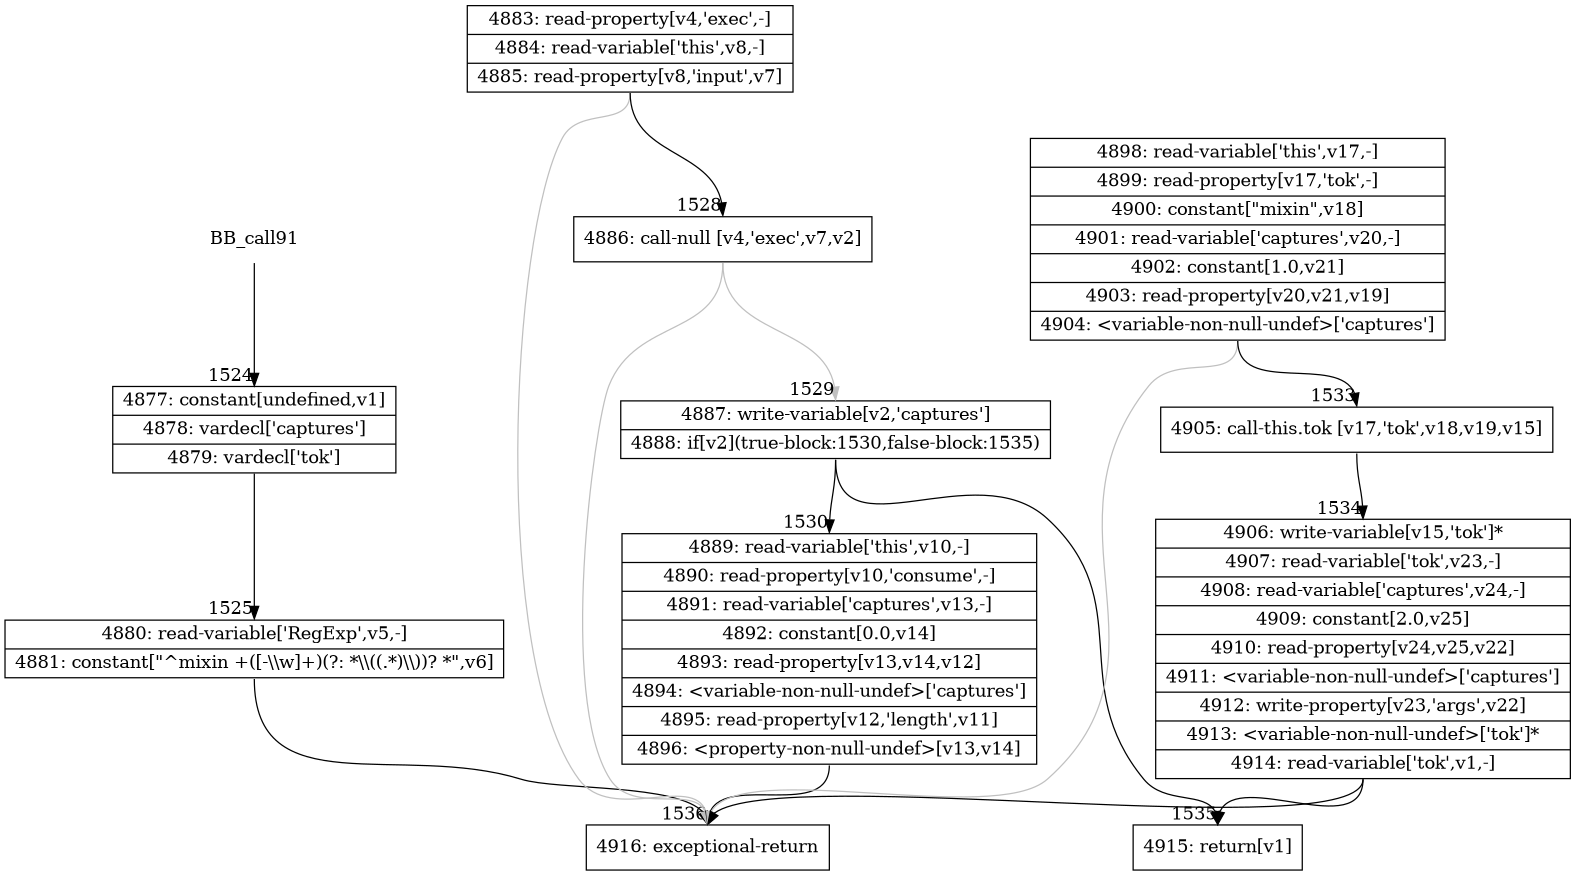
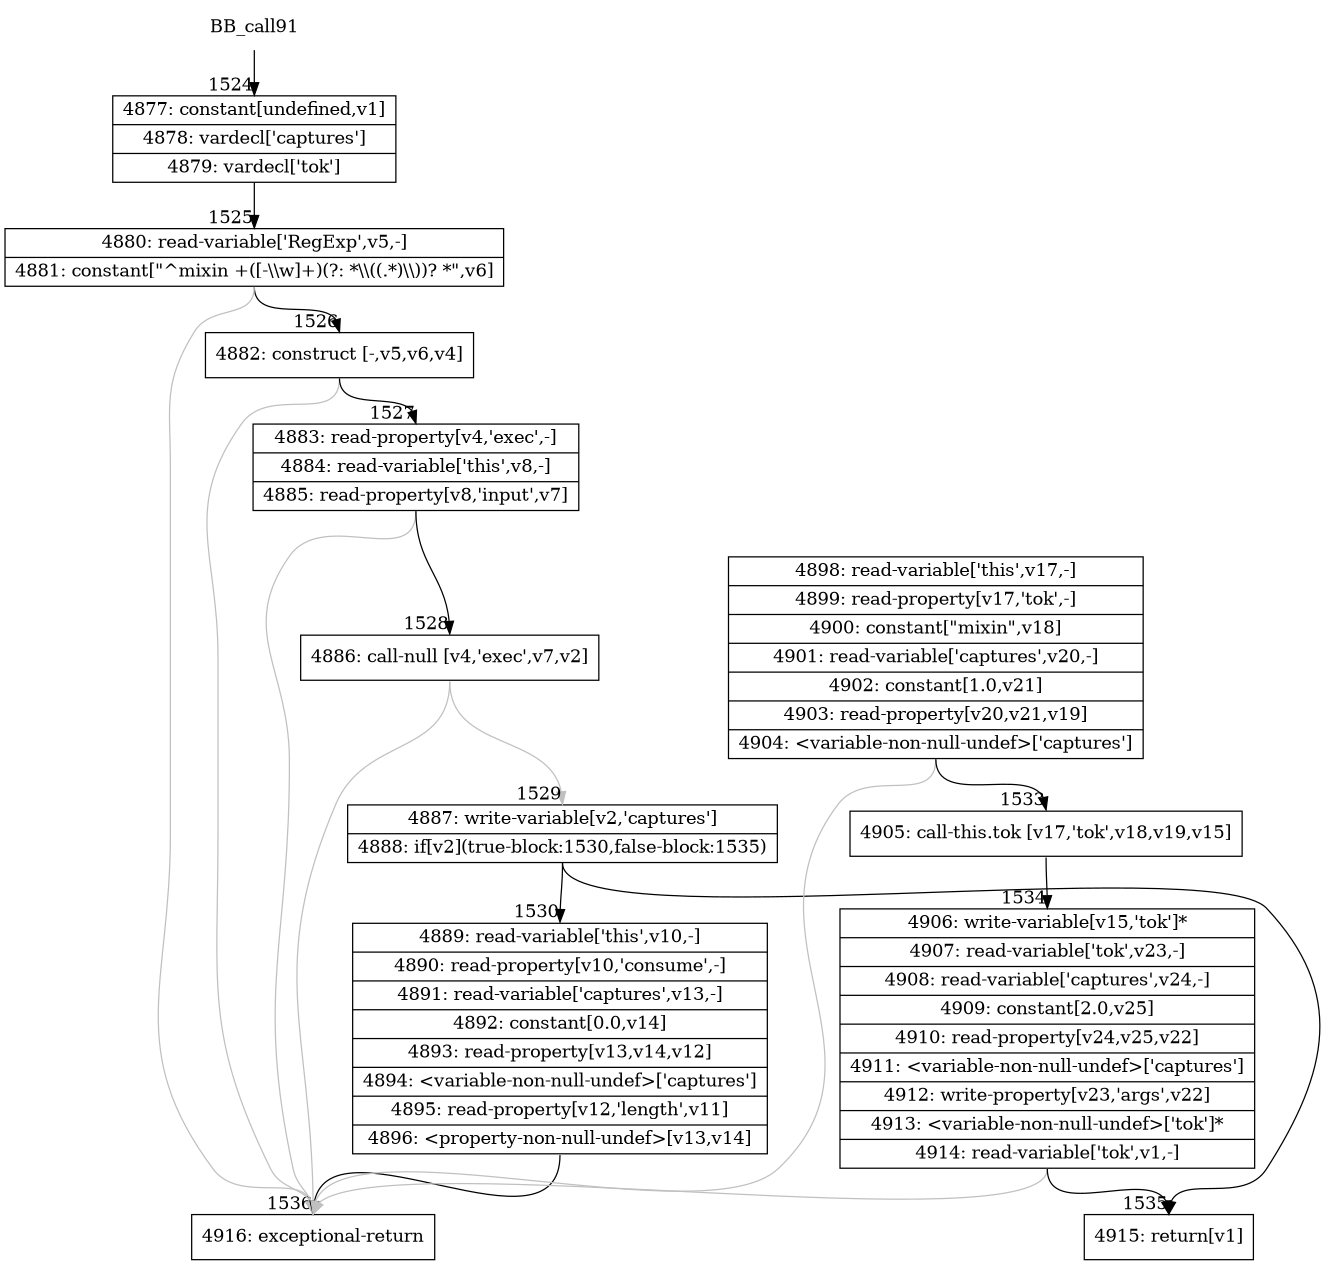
node "4882: construct [-,v5,v6,v4]": added
edge "4880: read-variable['RegExp',v5,-]" -> "4916: exceptional-return": color black -> gray
edge "4906: write-variable[v15,'tok']*" -> "4916: exceptional-return": color black -> gray
